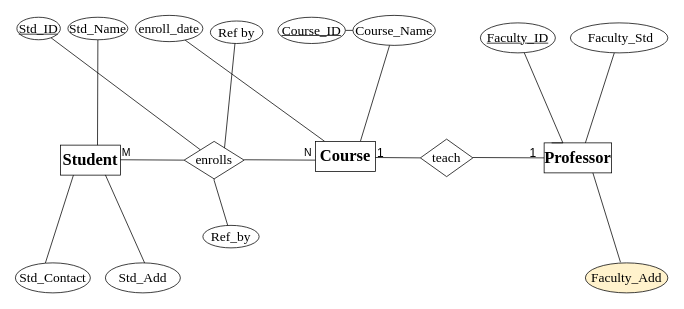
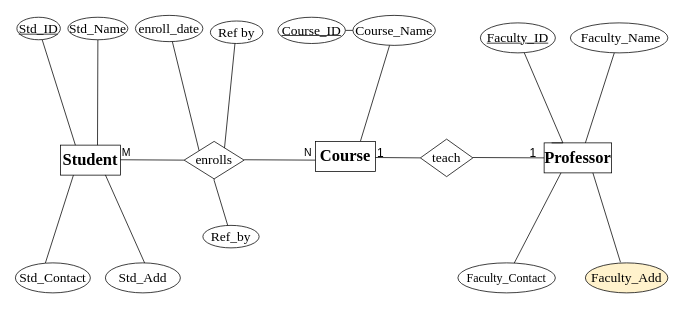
node "Faculty_Std": label "Faculty_Std" -> "Faculty_Name"
edge "enroll_date" -- "Course": now "enroll_date" -- "enrolls"
edge "Std_ID" -- "enrolls": now "Std_ID" -- "Student"
edge "Professor" -- "Faculty_Contact": added
node "Faculty_Contact": added
